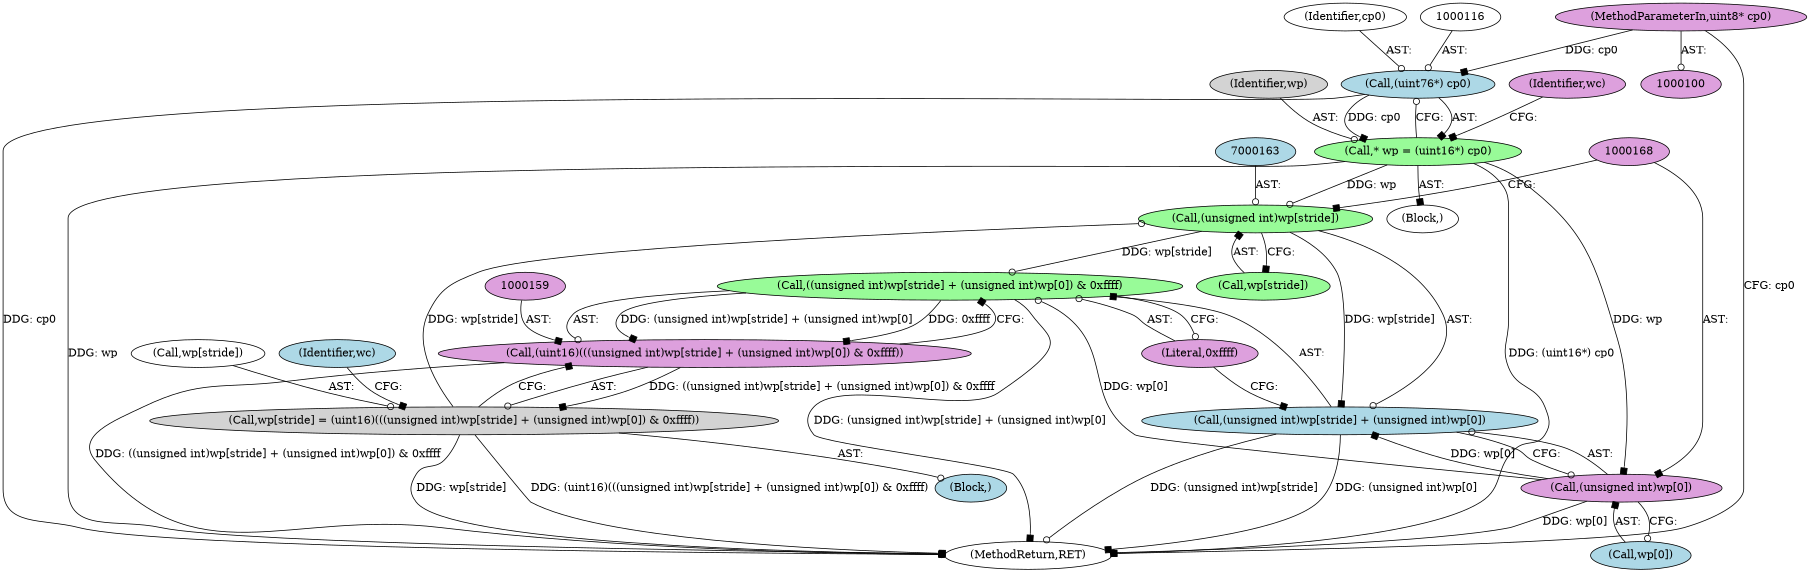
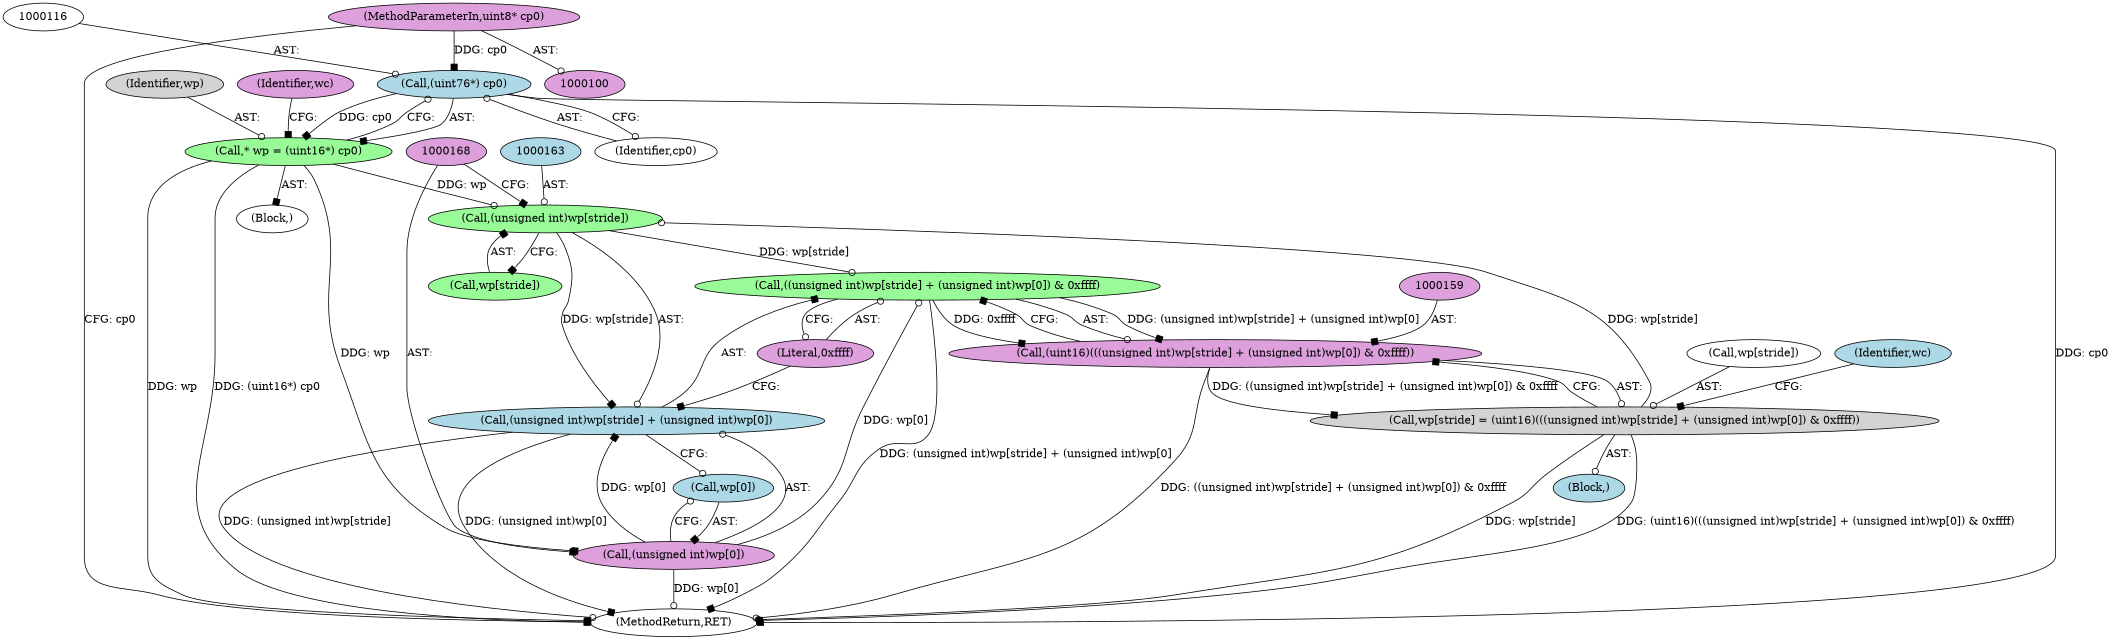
edge "(Call,(uint76*) cp0)" -> "(Identifier,cp0)": added, label "CFG:"
node "7000163": label "7000163" -> "1000163"
edge "(Call,(unsigned int)wp[stride] + (unsigned int)wp[0])" -> "(Call,(unsigned int)wp[0])": now "(Call,(unsigned int)wp[stride] + (unsigned int)wp[0])" -> "(Call,wp[0])"
